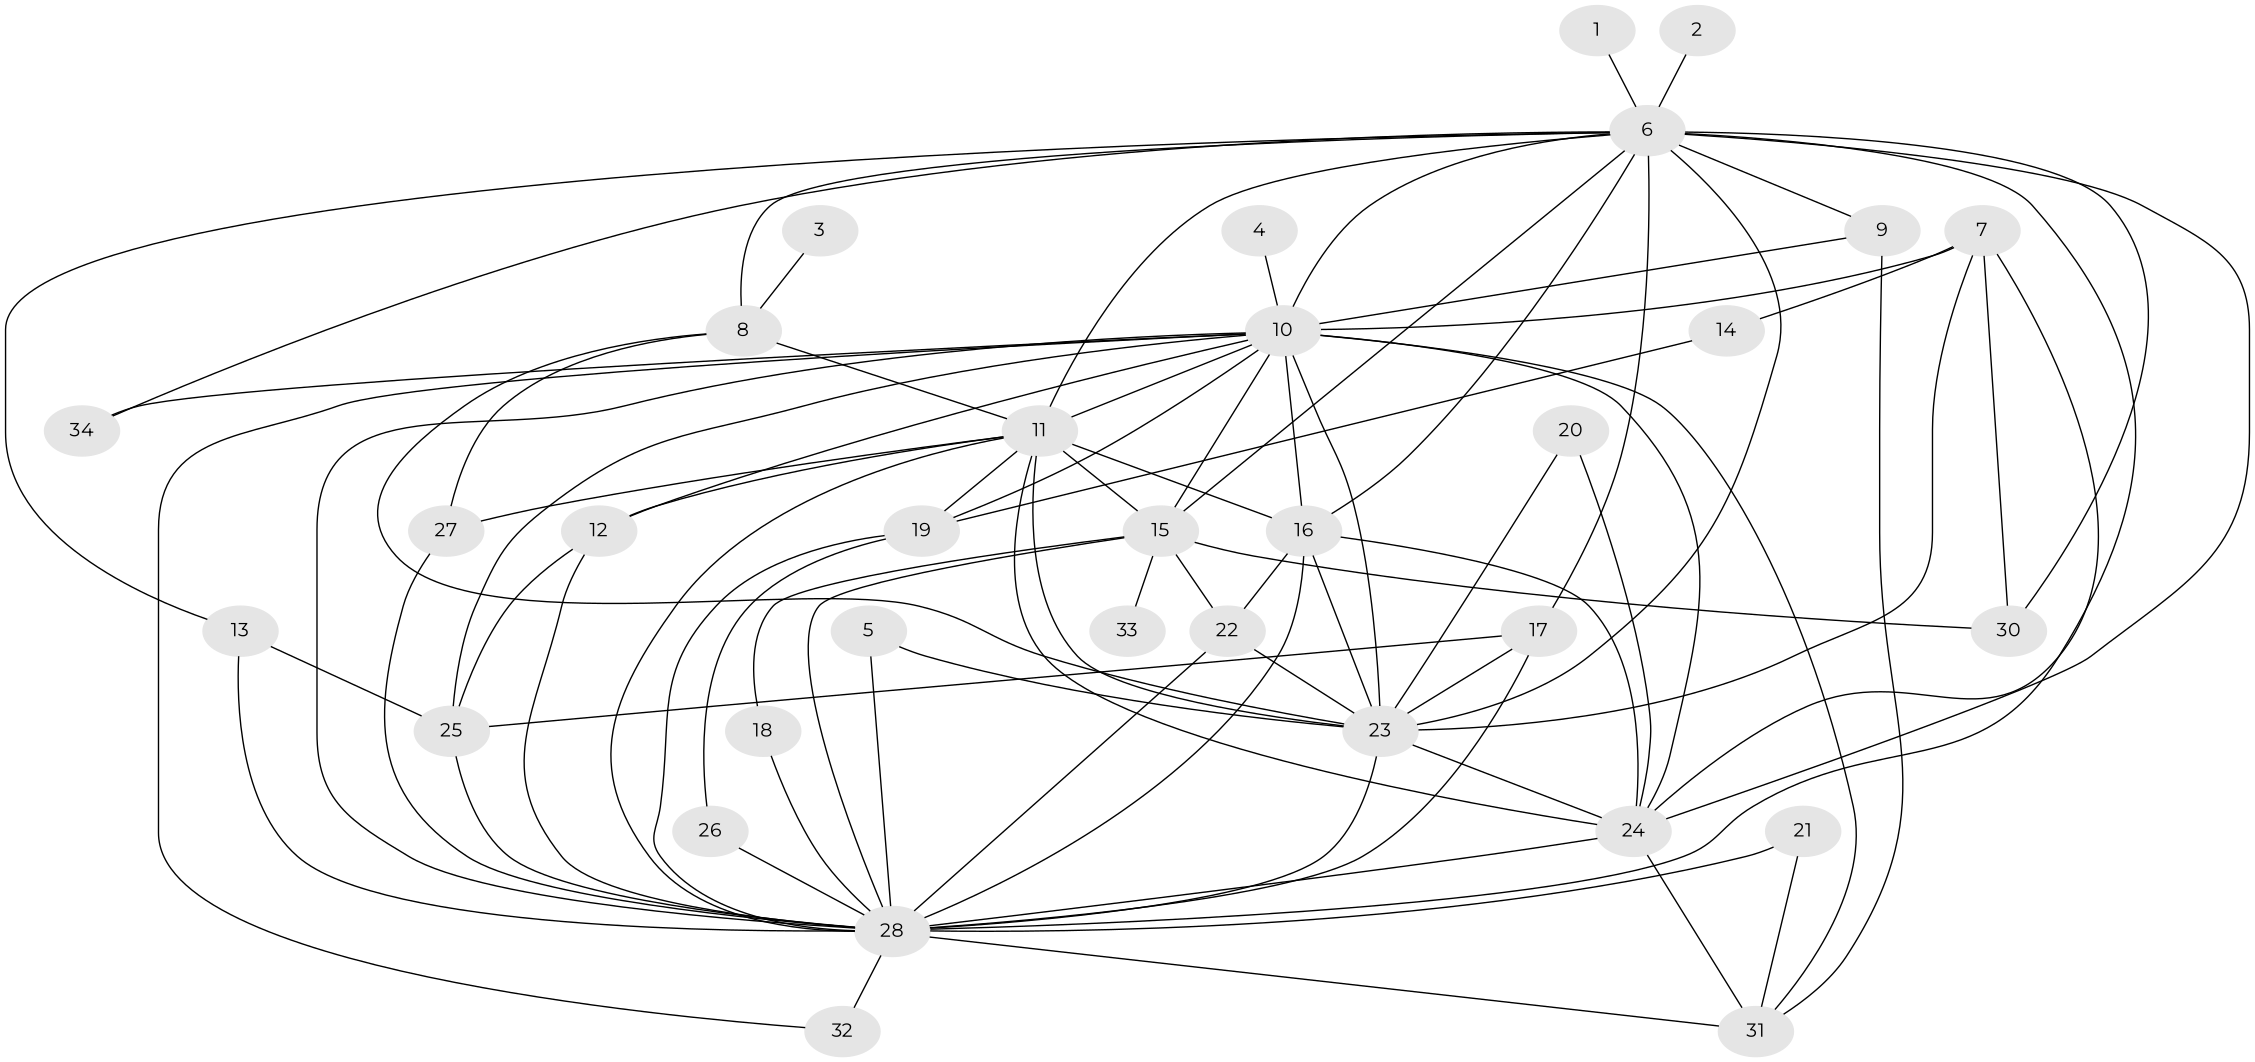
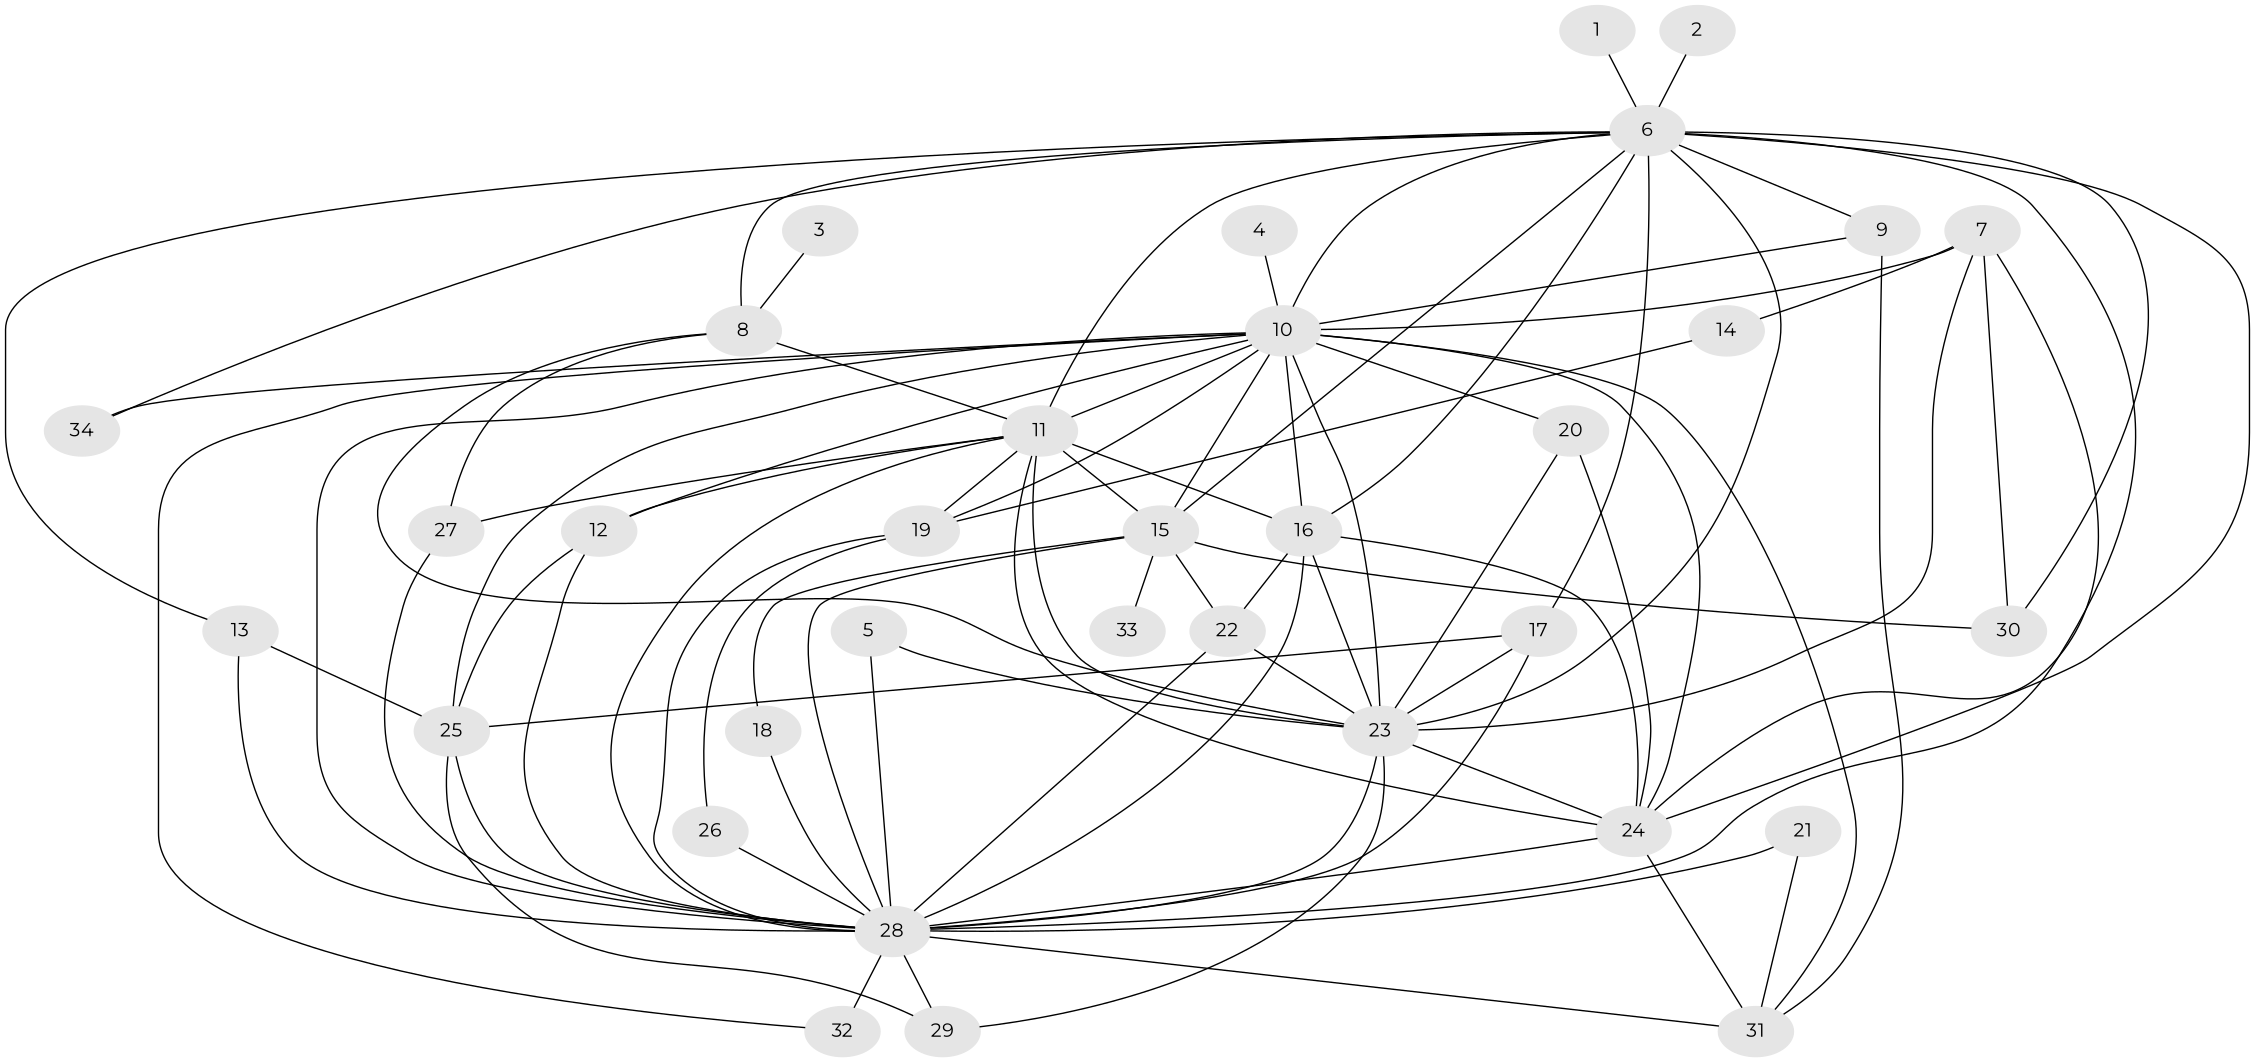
edge "10" -- "20": added
node "29": added
